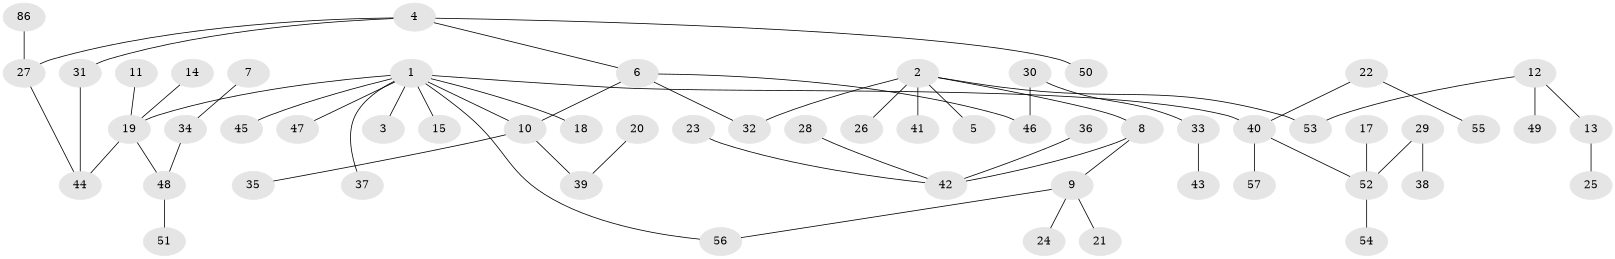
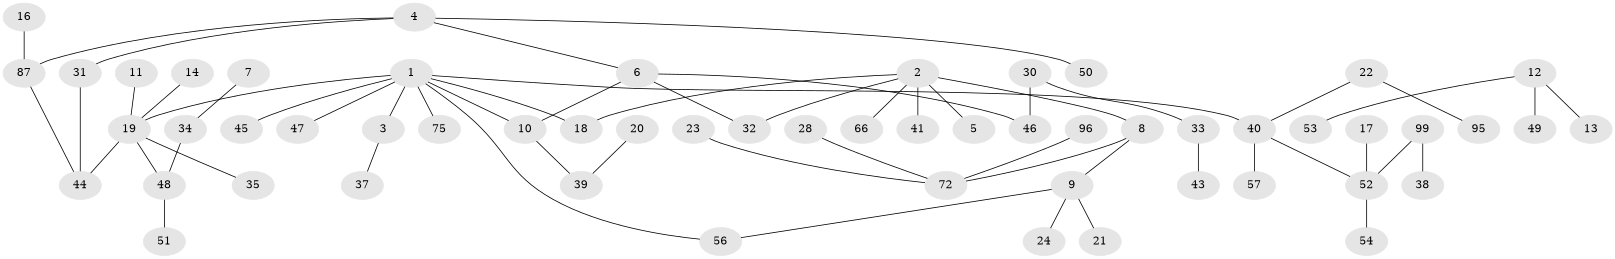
node "86": label "86" -> "16"
node "27": label "27" -> "87"
edge "2" -- "53": now "2" -- "18"
edge "1" -- "37": now "3" -- "37"
node "15": label "15" -> "75"
node "26": label "26" -> "66"
node "36": label "36" -> "96"
node "29": label "29" -> "99"
node "55": label "55" -> "95"
edge "10" -- "35": now "19" -- "35"
node "42": label "42" -> "72"
node "25": removed
